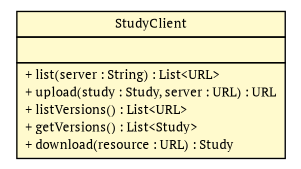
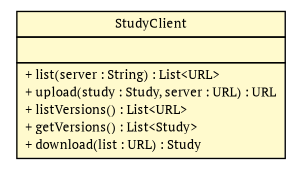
node "StudyClient": text "+ download(resource : URL) : Study" -> "+ download(list : URL) : Study"
